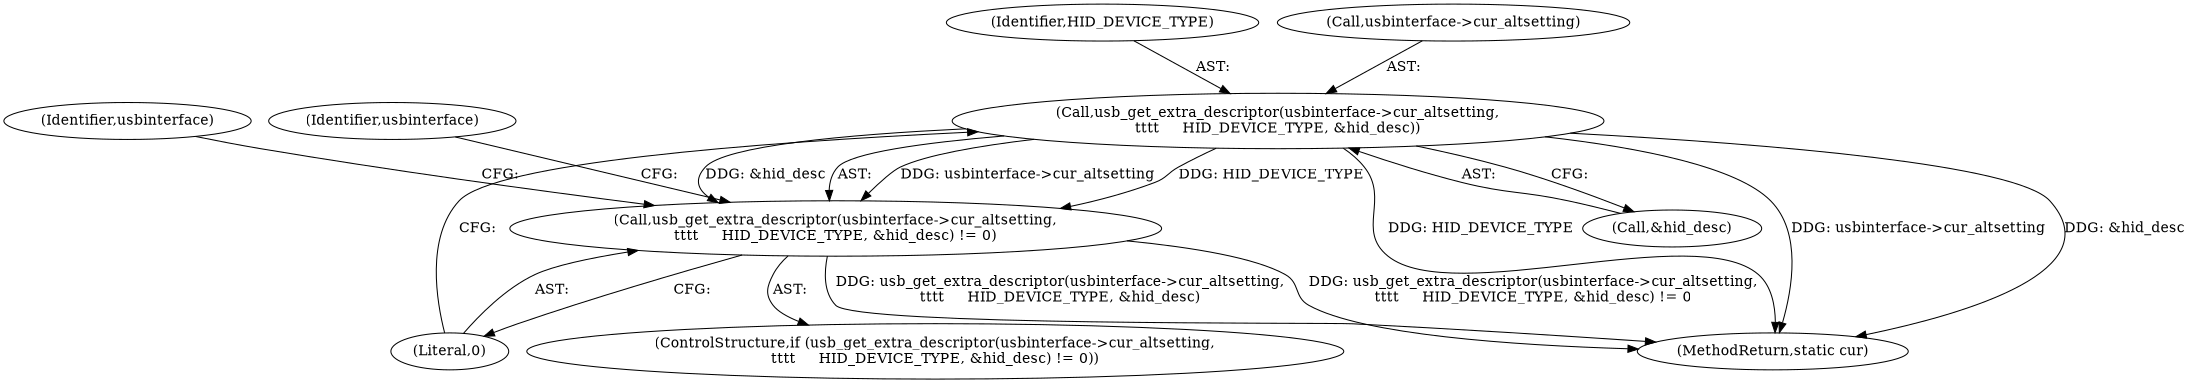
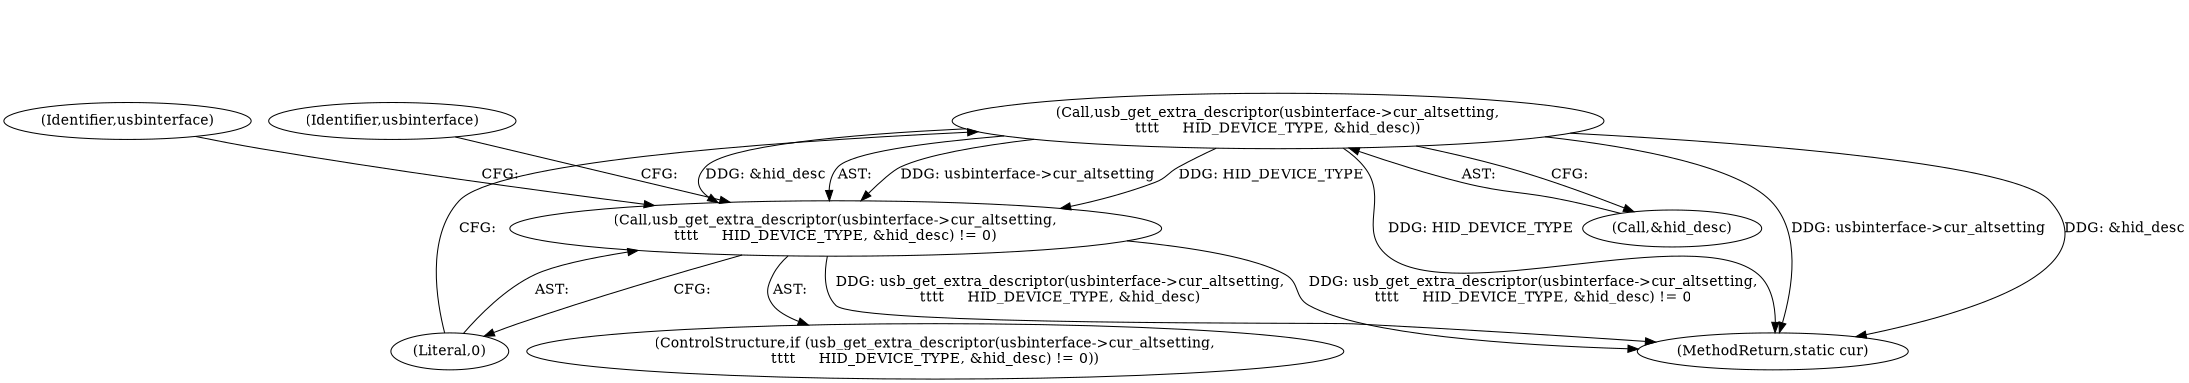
node "(Identifier,HID_DEVICE_TYPE)": removed
node "(Call,usbinterface->cur_altsetting)": removed
